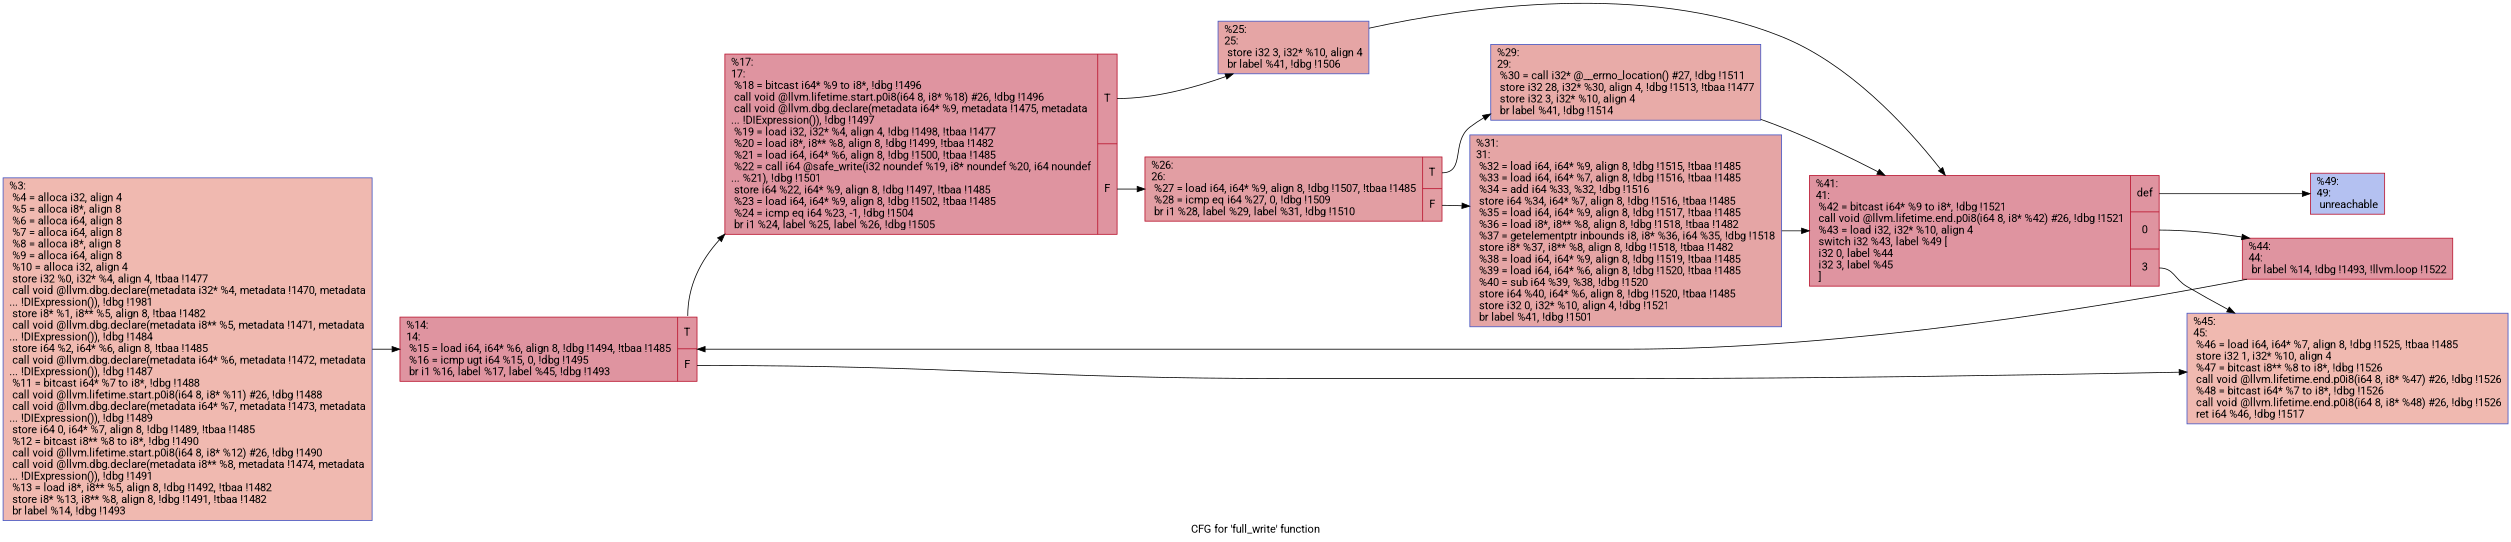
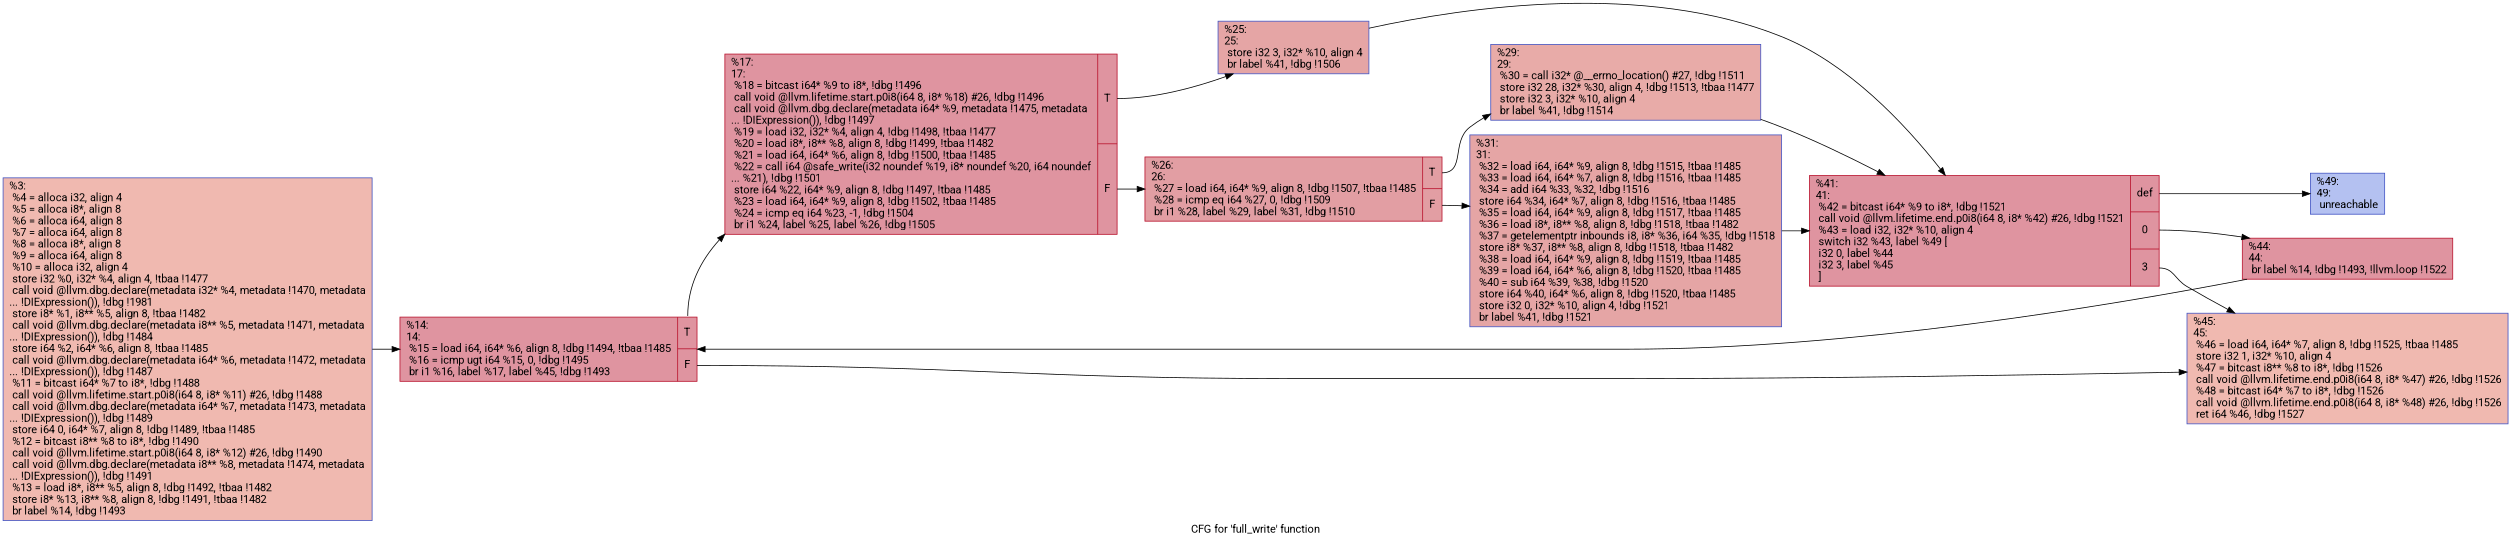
node "%49:": color #b70d28ff -> #3d50c3ff
node "%31:": text "br label %41, !dbg !1501" -> "br label %41, !dbg !1521"
node "%45:": text "ret i64 %46, !dbg !1517" -> "ret i64 %46, !dbg !1527"
